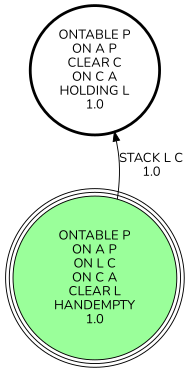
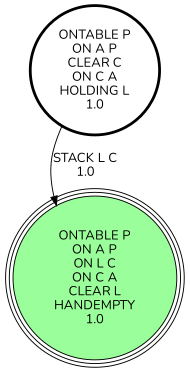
edge "ONTABLE P ON A P ON L C ON C A CLEAR L HANDEMPTY 1.0" -> "ONTABLE P ON A P CLEAR C ON C A HOLDING L 1.0": reversed
